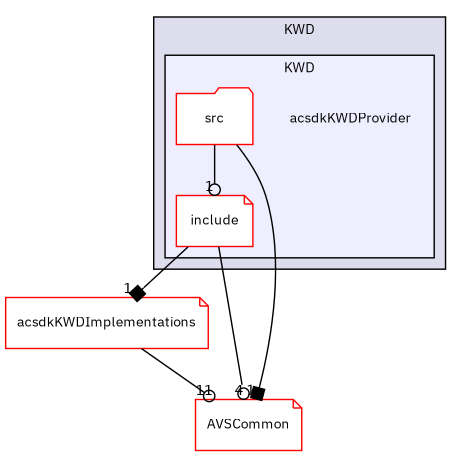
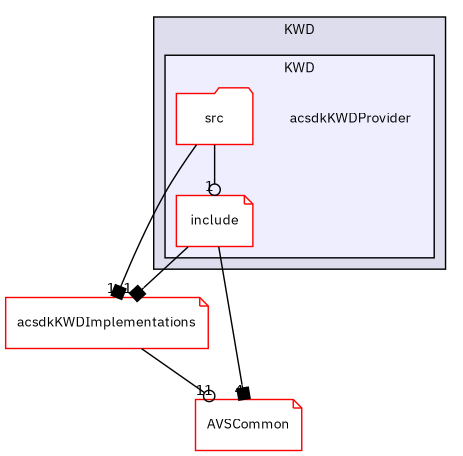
edge "src" -> "AVSCommon": now "src" -> "acsdkKWDImplementations"
edge "include" -> "AVSCommon": arrowhead odot -> box
